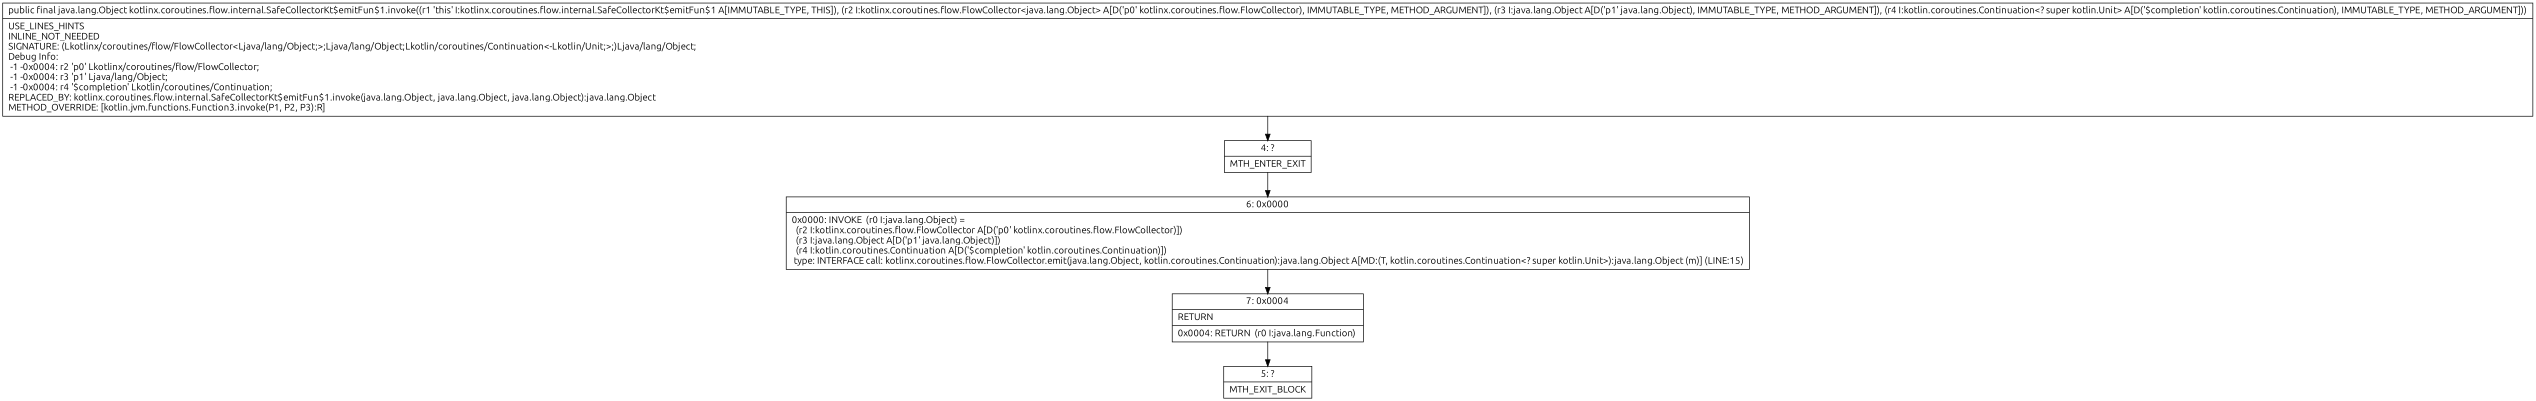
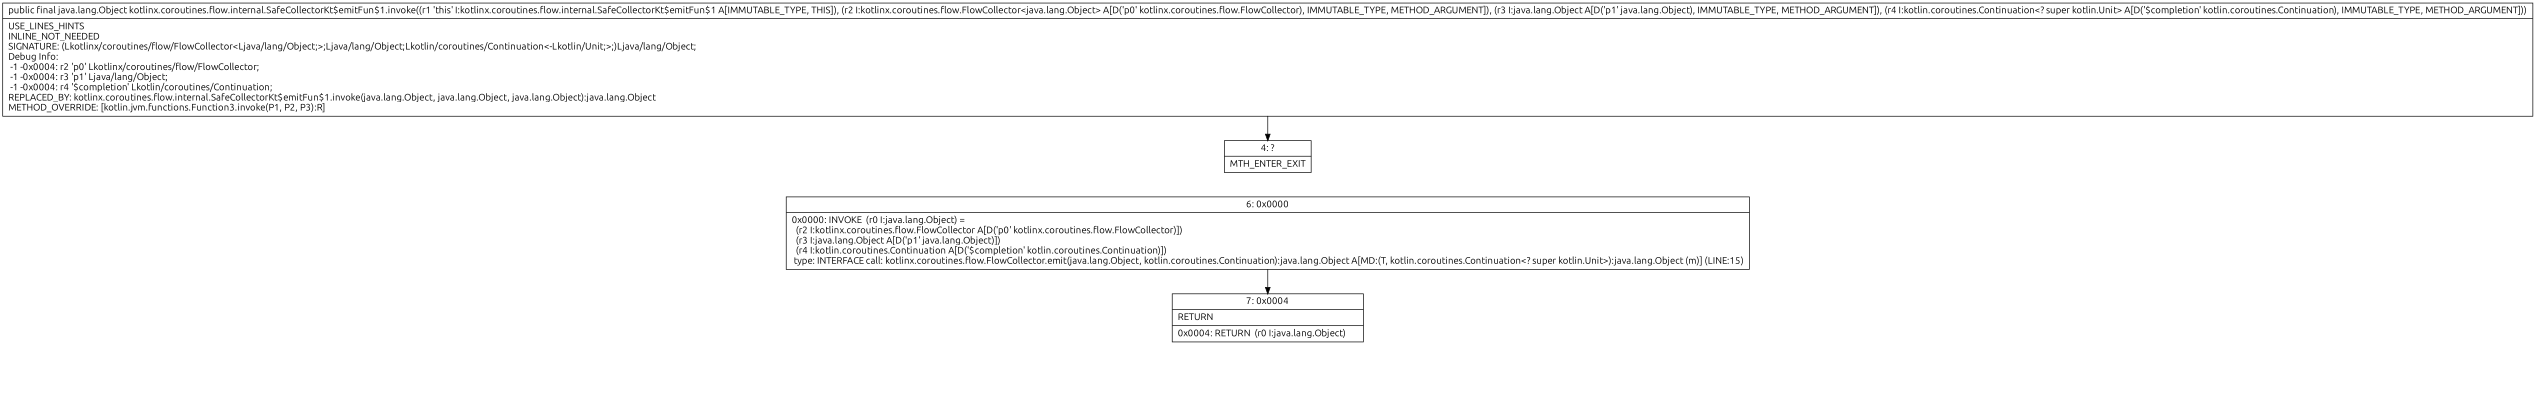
edge "4: ?" -> "6: 0x0000": removed
node "7: 0x0004": text "0x0004: RETURN  (r0 I:java.lang.Function)" -> "0x0004: RETURN  (r0 I:java.lang.Object)"
node "5: ?": removed
